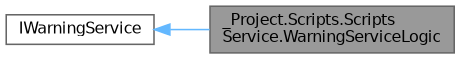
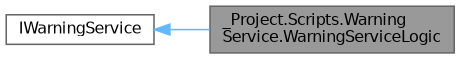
node "_Project.Scripts.Scripts Service.WarningServiceLogic": label "_Project.Scripts.Scripts Service.WarningServiceLogic" -> "_Project.Scripts.Warning Service.WarningServiceLogic"
